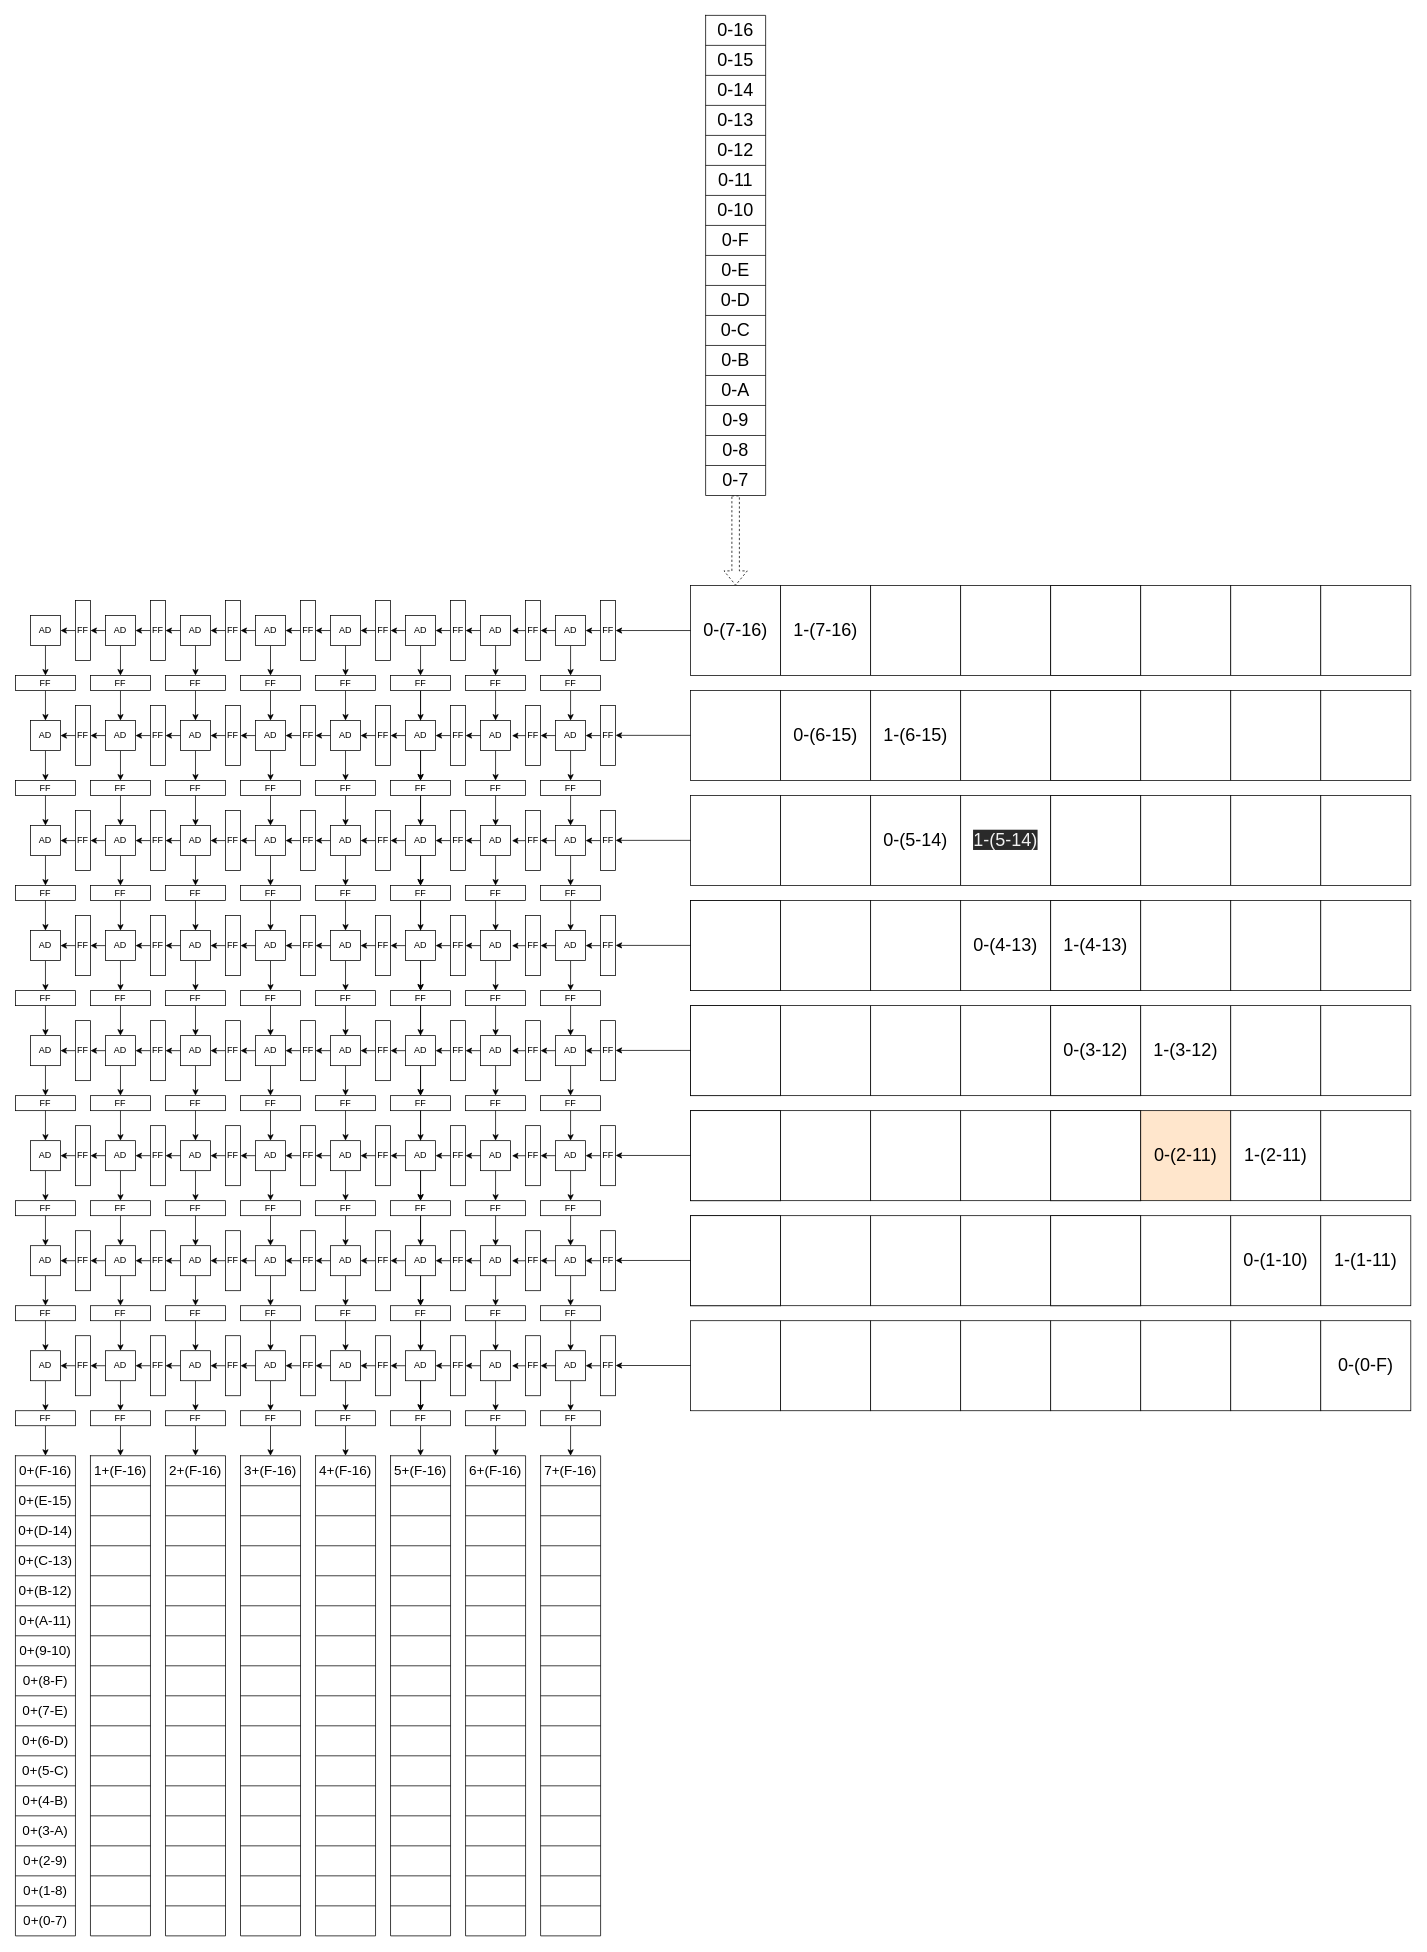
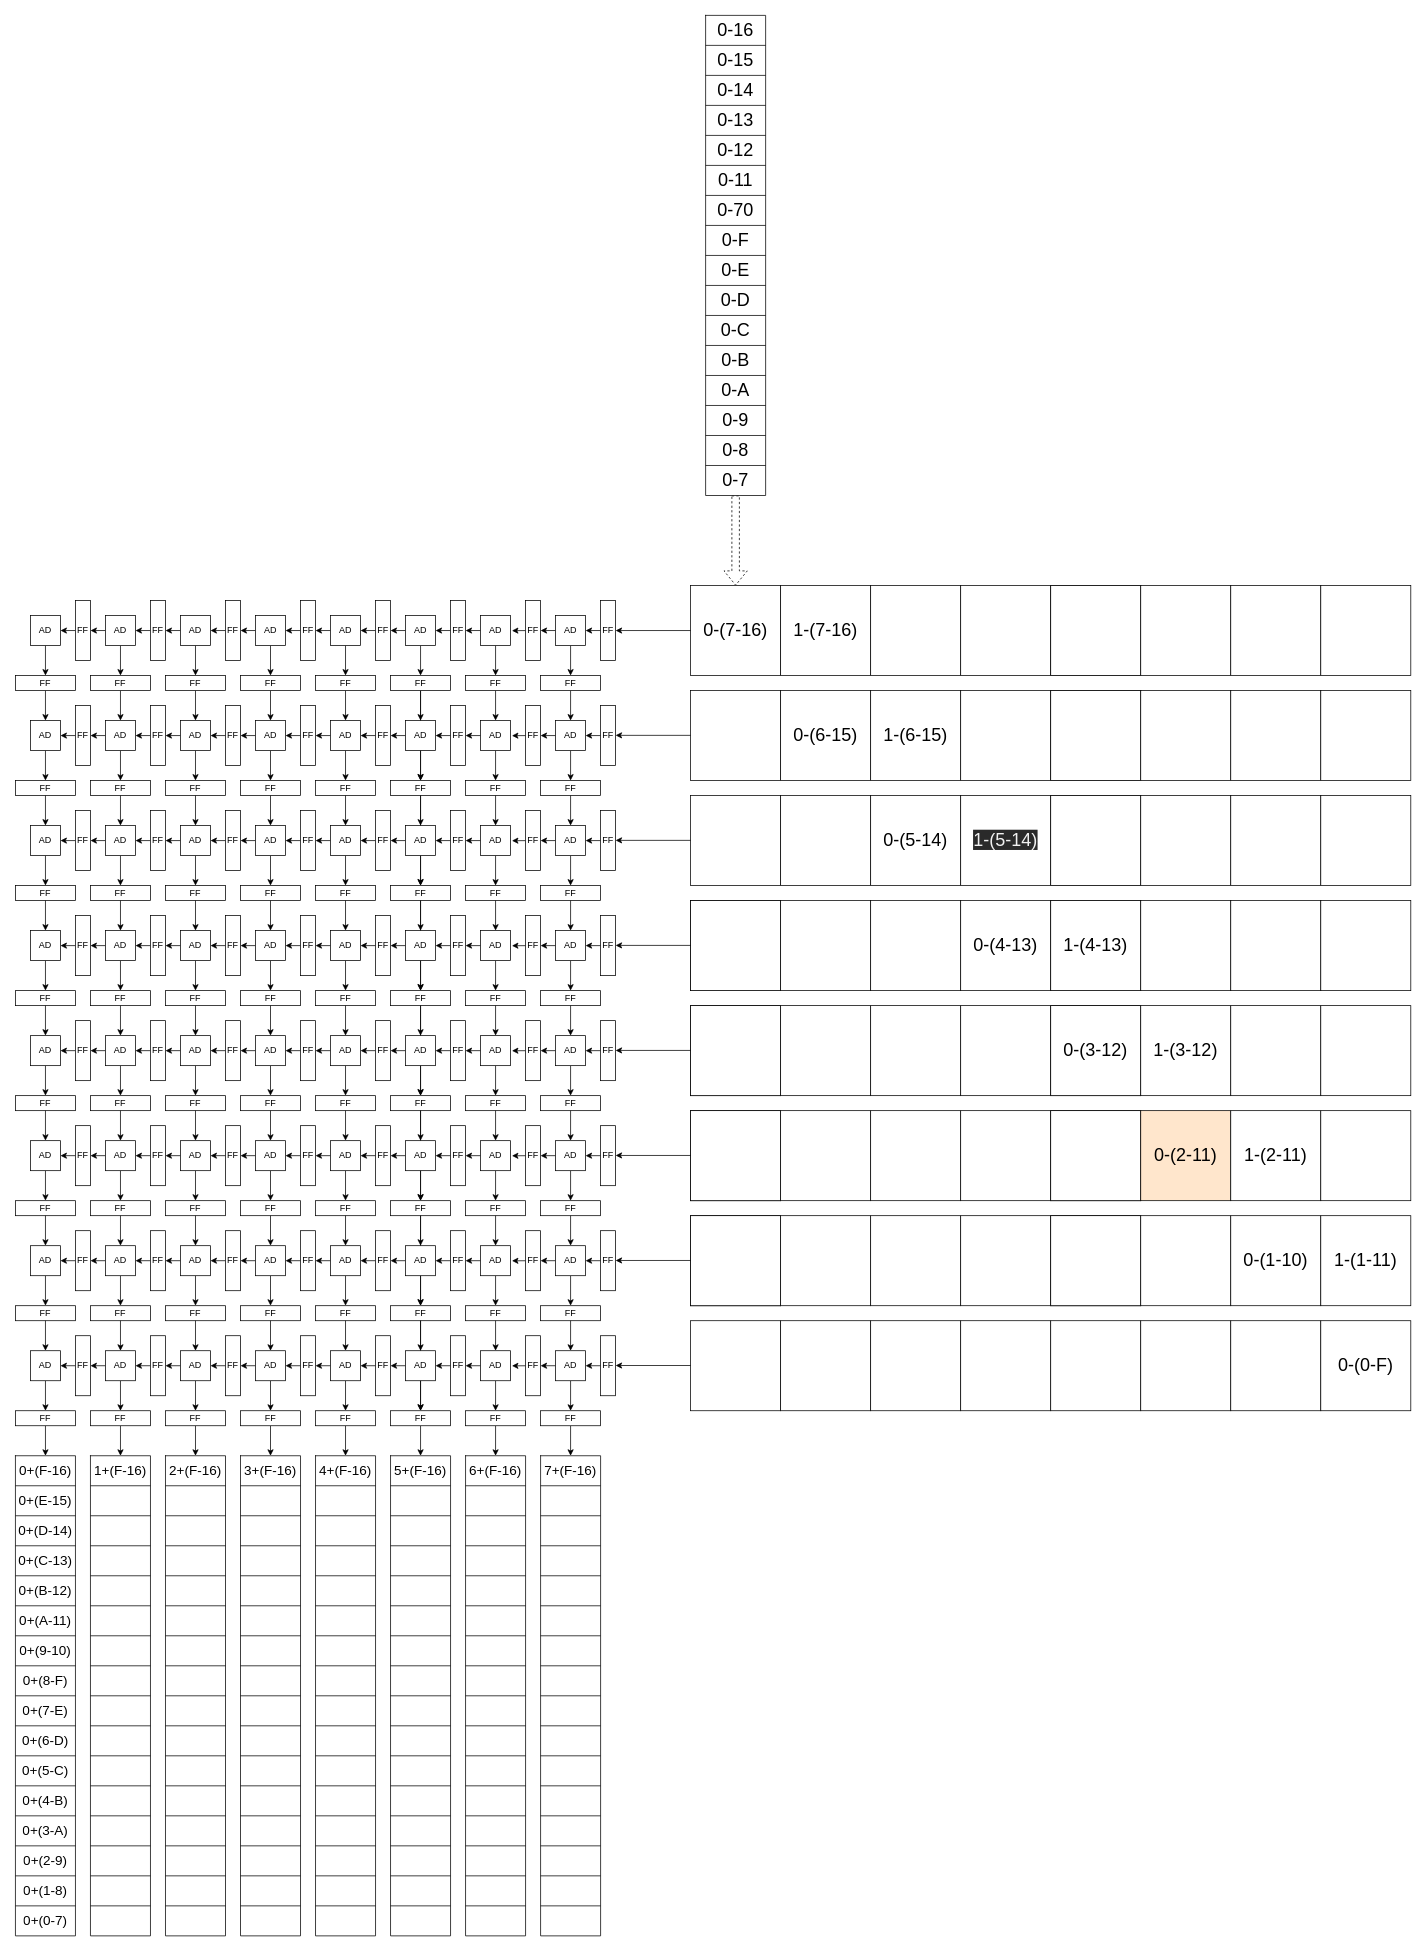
node "0-10": label "0-10" -> "0-70"
